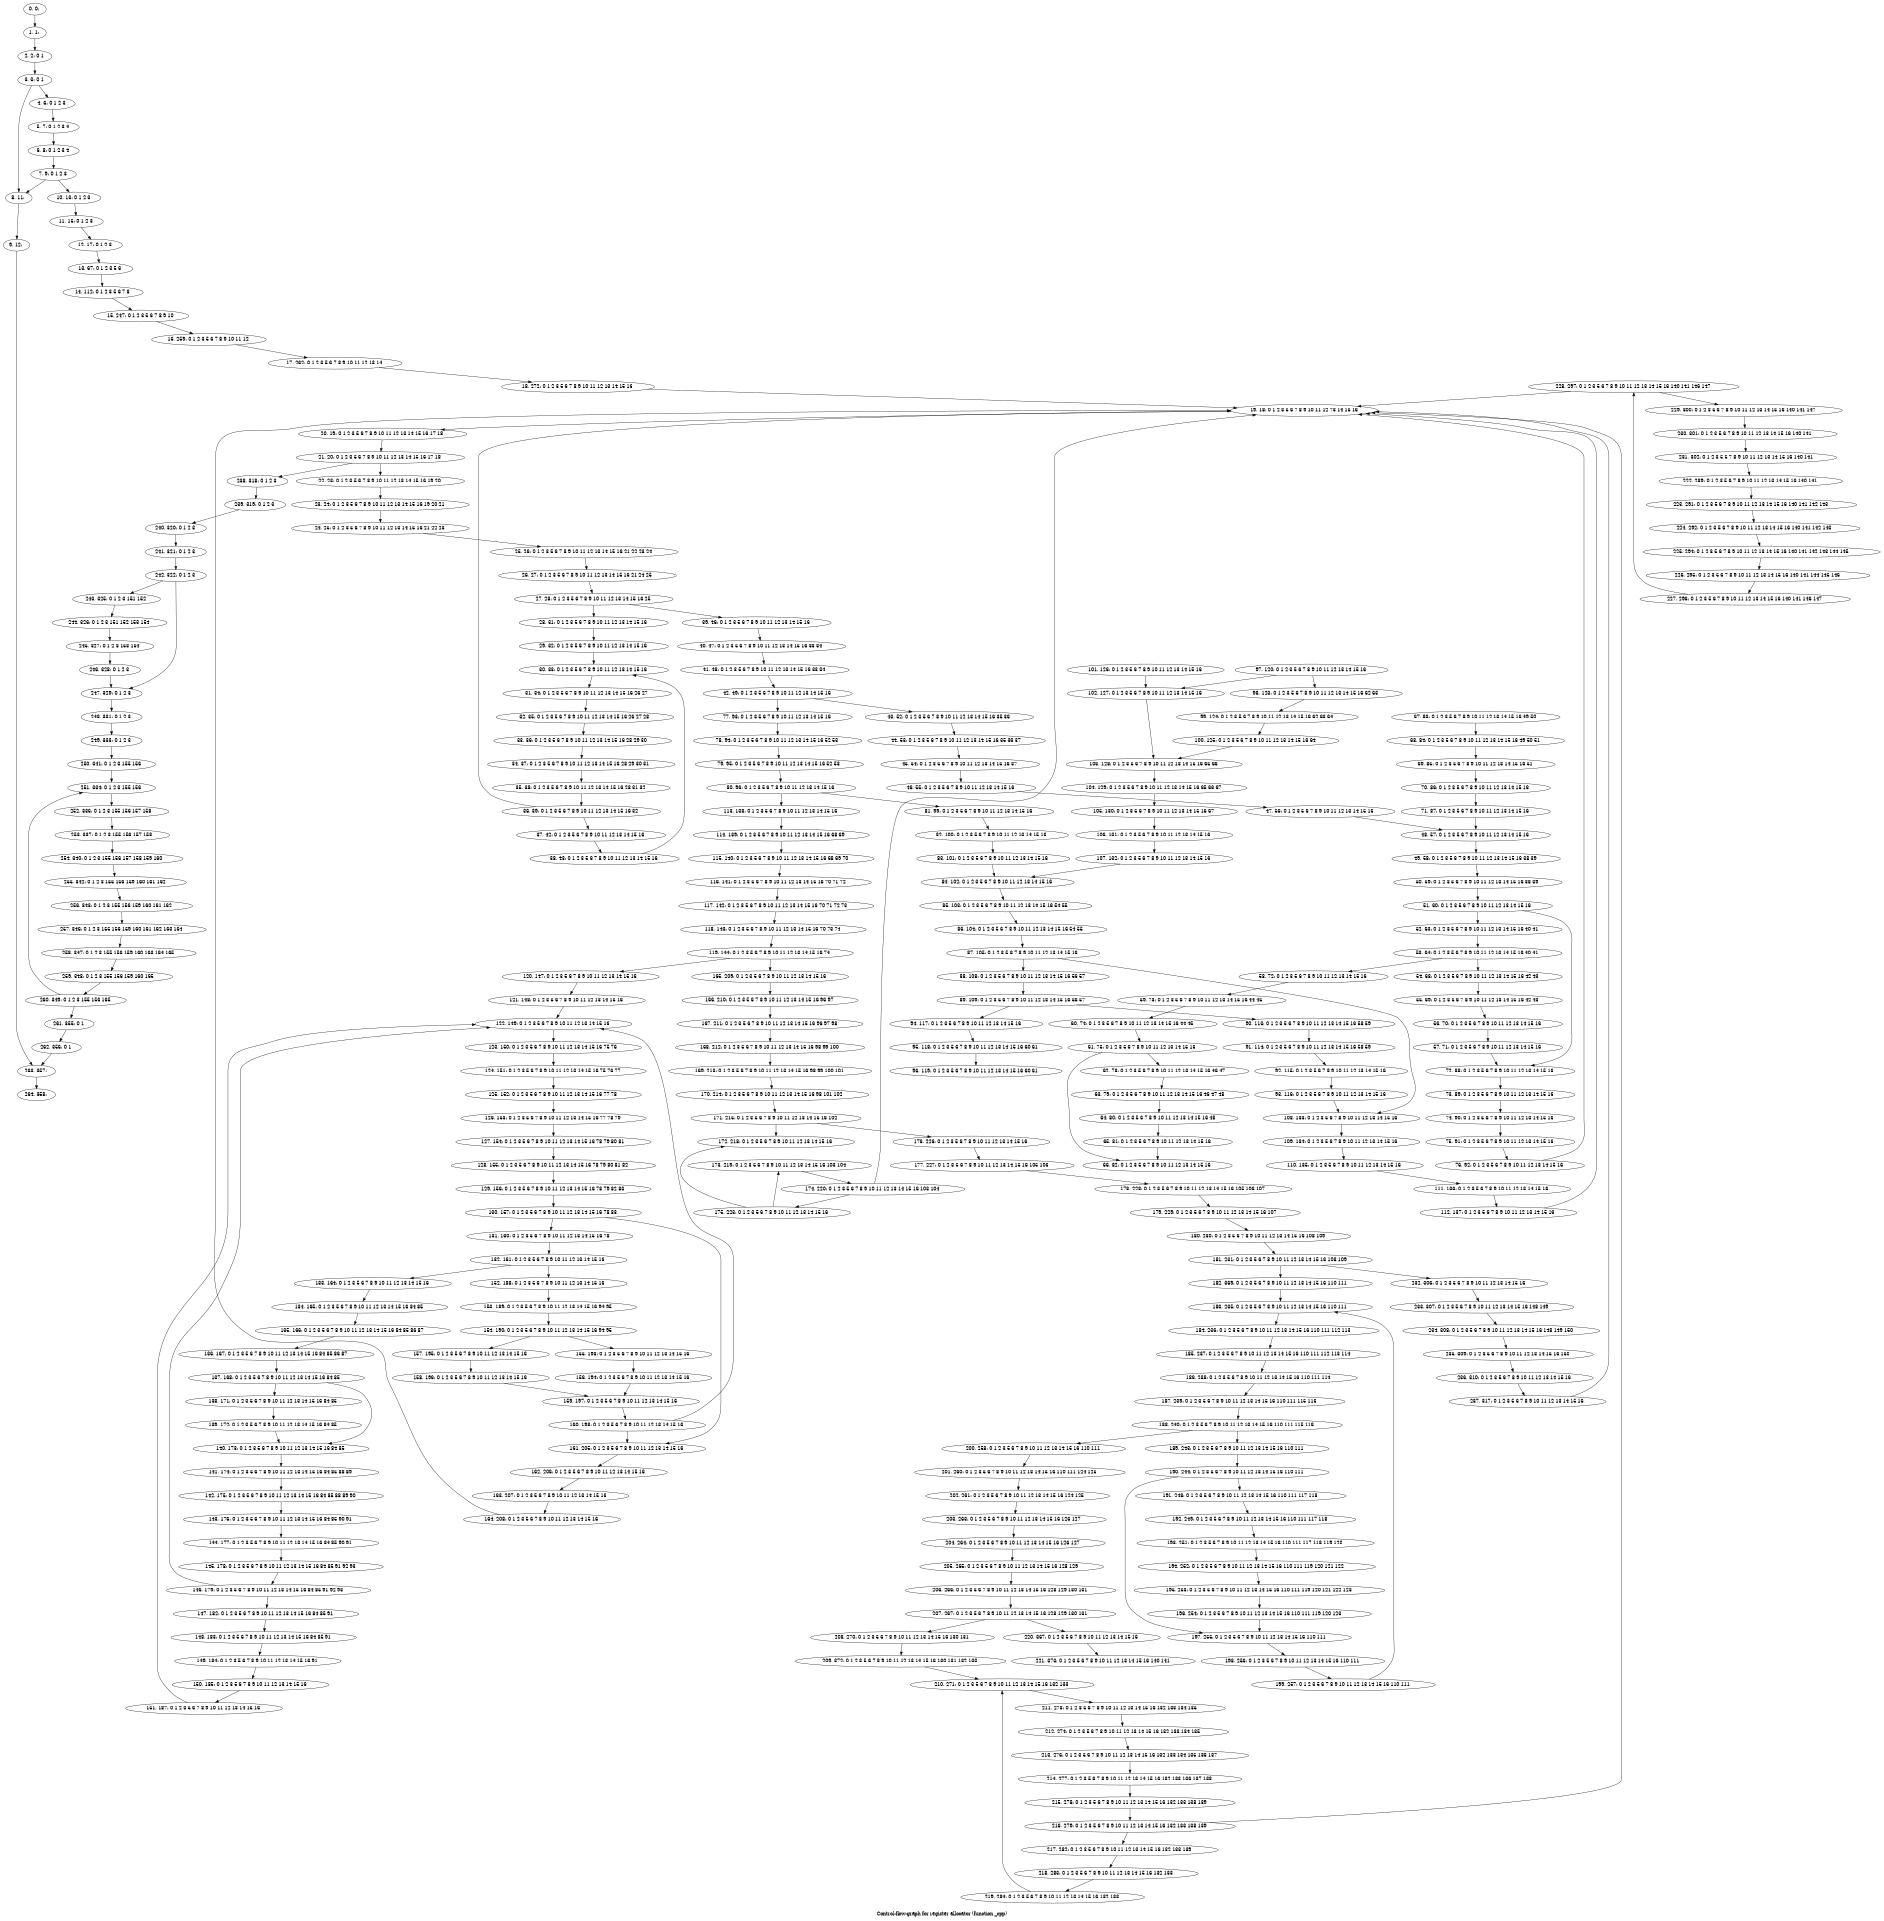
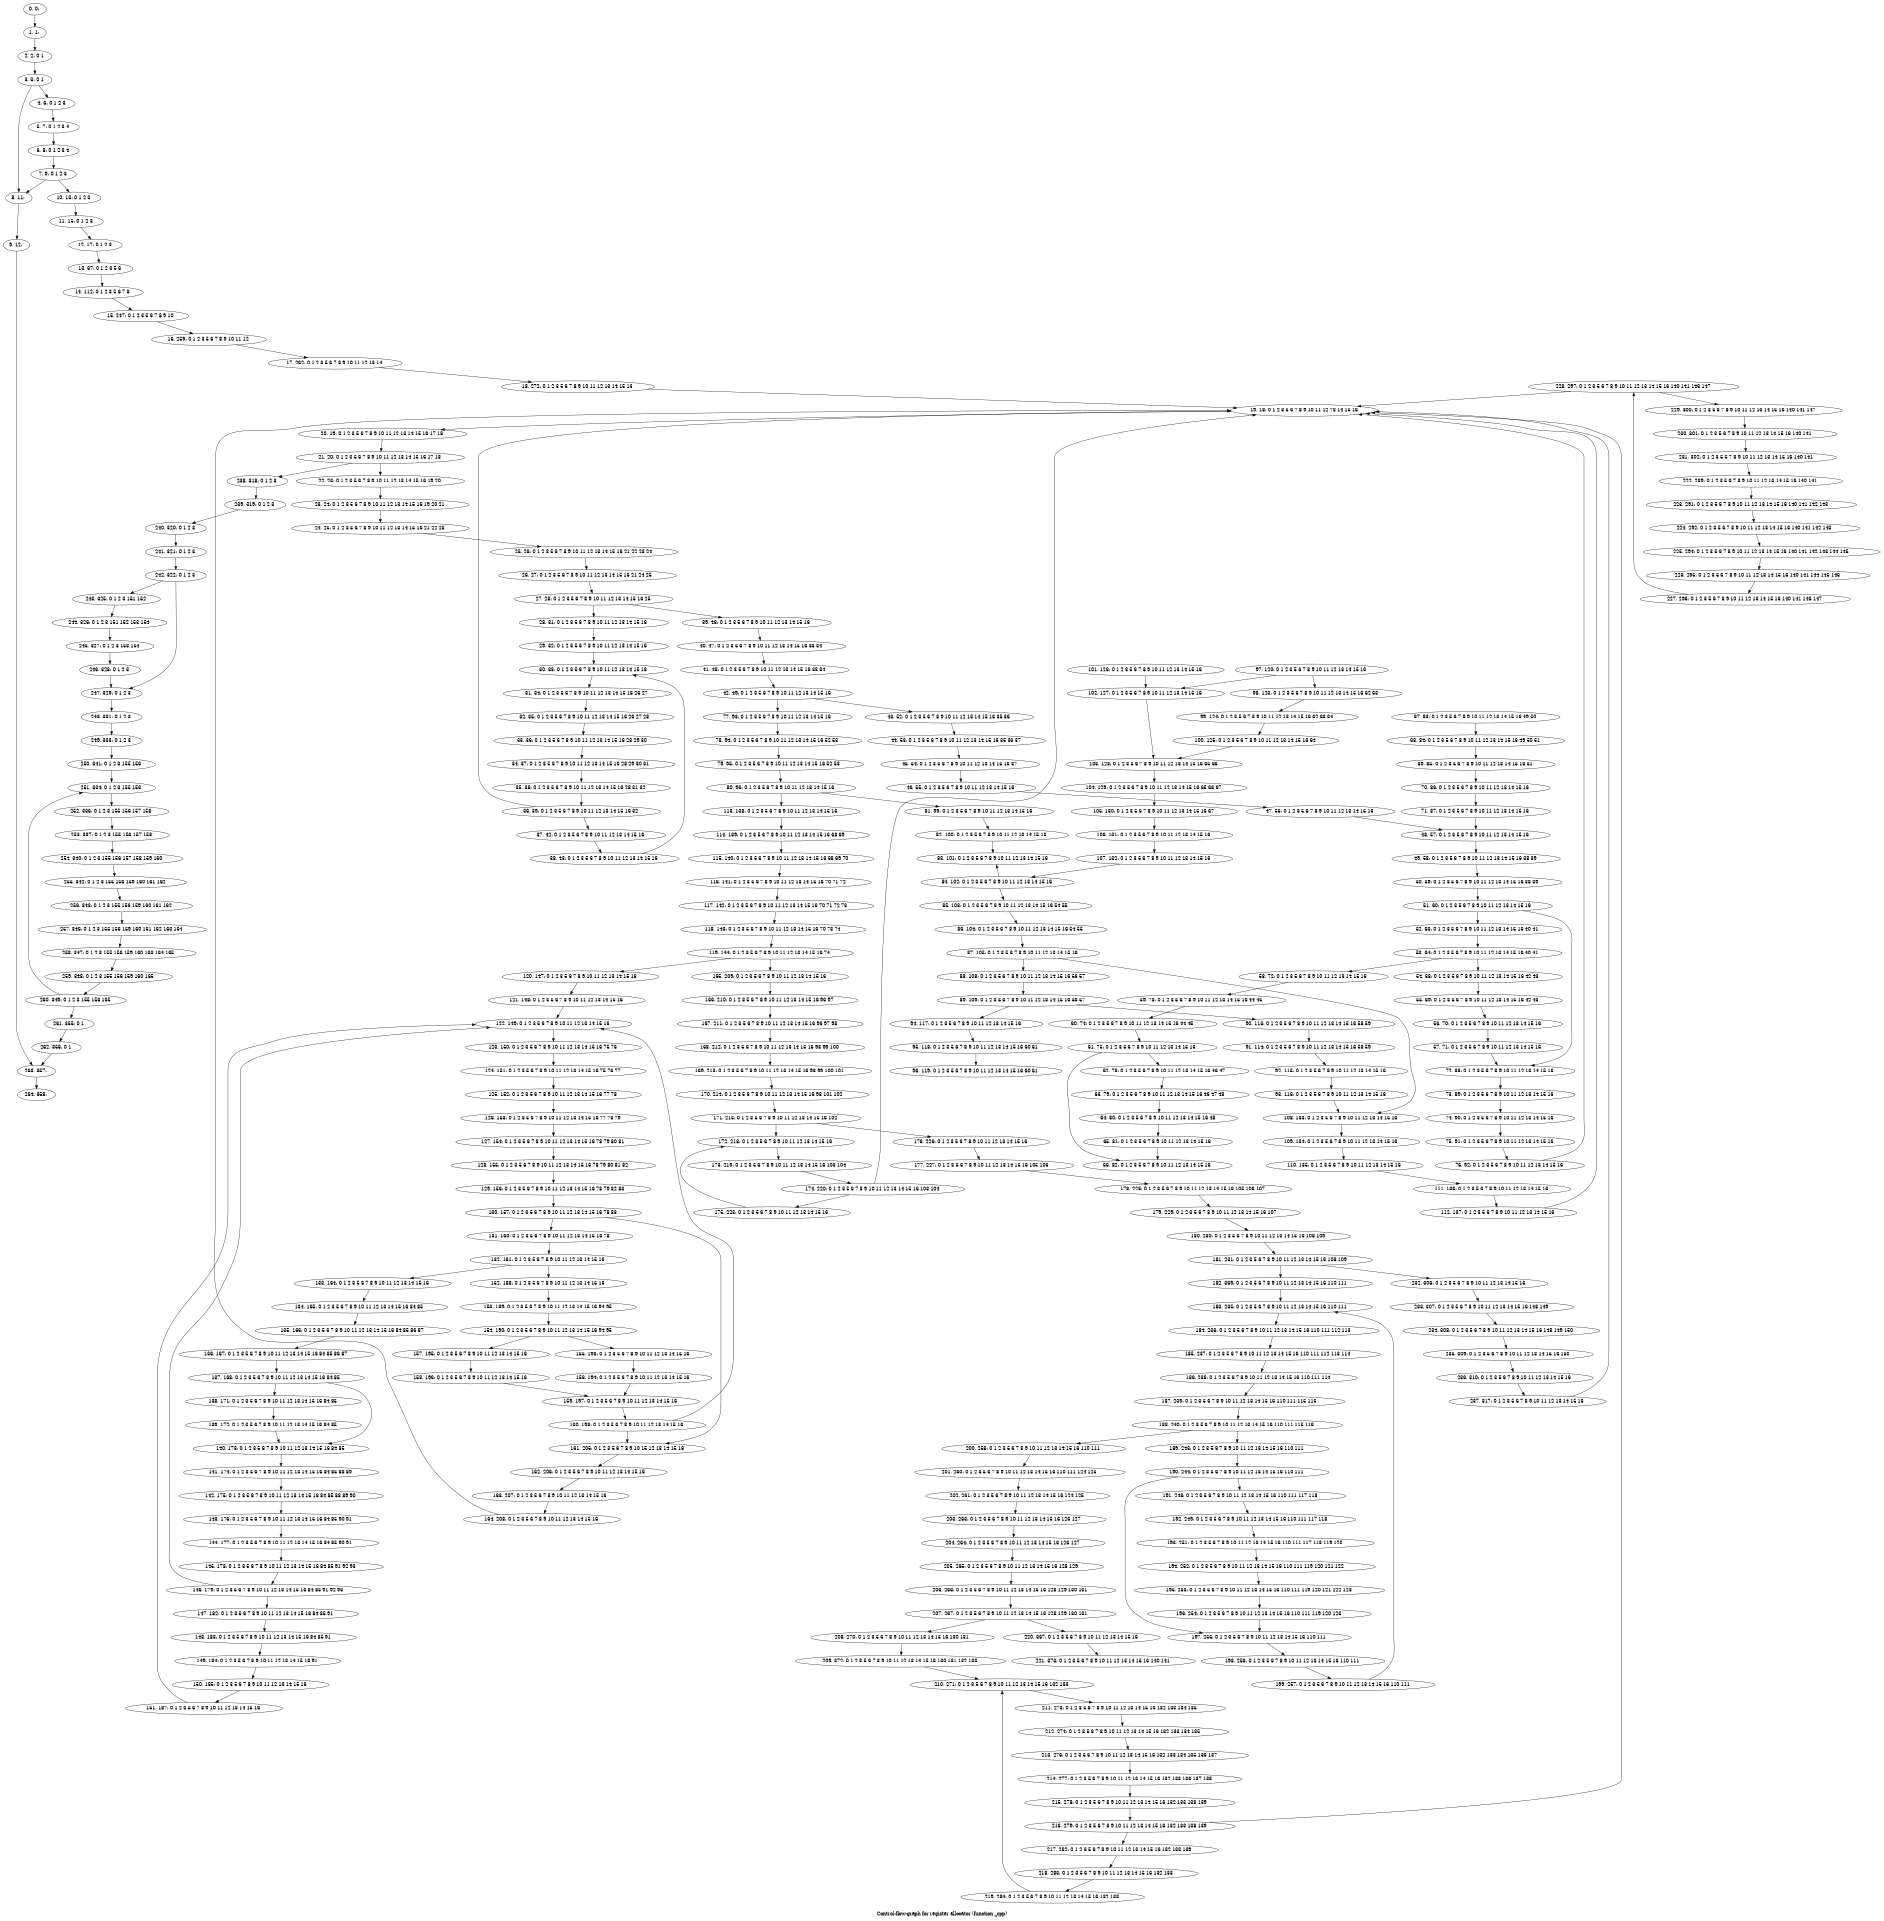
edge "83, 101: 0 1 2 3 5 6 7 8 9 10 11 12 13 14 15 16" -> "84, 102: 0 1 2 3 5 6 7 8 9 10 11 12 13 14 15 16": reversed
edge "175, 223: 0 1 2 3 5 6 7 8 9 10 11 12 13 14 15 16" -> "173, 219: 0 1 2 3 5 6 7 8 9 10 11 12 13 14 15 16 103 104": now "172, 218: 0 1 2 3 5 6 7 8 9 10 11 12 13 14 15 16" -> "173, 219: 0 1 2 3 5 6 7 8 9 10 11 12 13 14 15 16 103 104"
node "161, 205: 0 1 2 3 5 6 7 8 9 10 11 12 13 14 15 16": label "161, 205: 0 1 2 3 5 6 7 8 9 10 11 12 13 14 15 16" -> "161, 205: 0 1 2 3 5 6 7 8 9 10 15 12 13 14 15 16"
